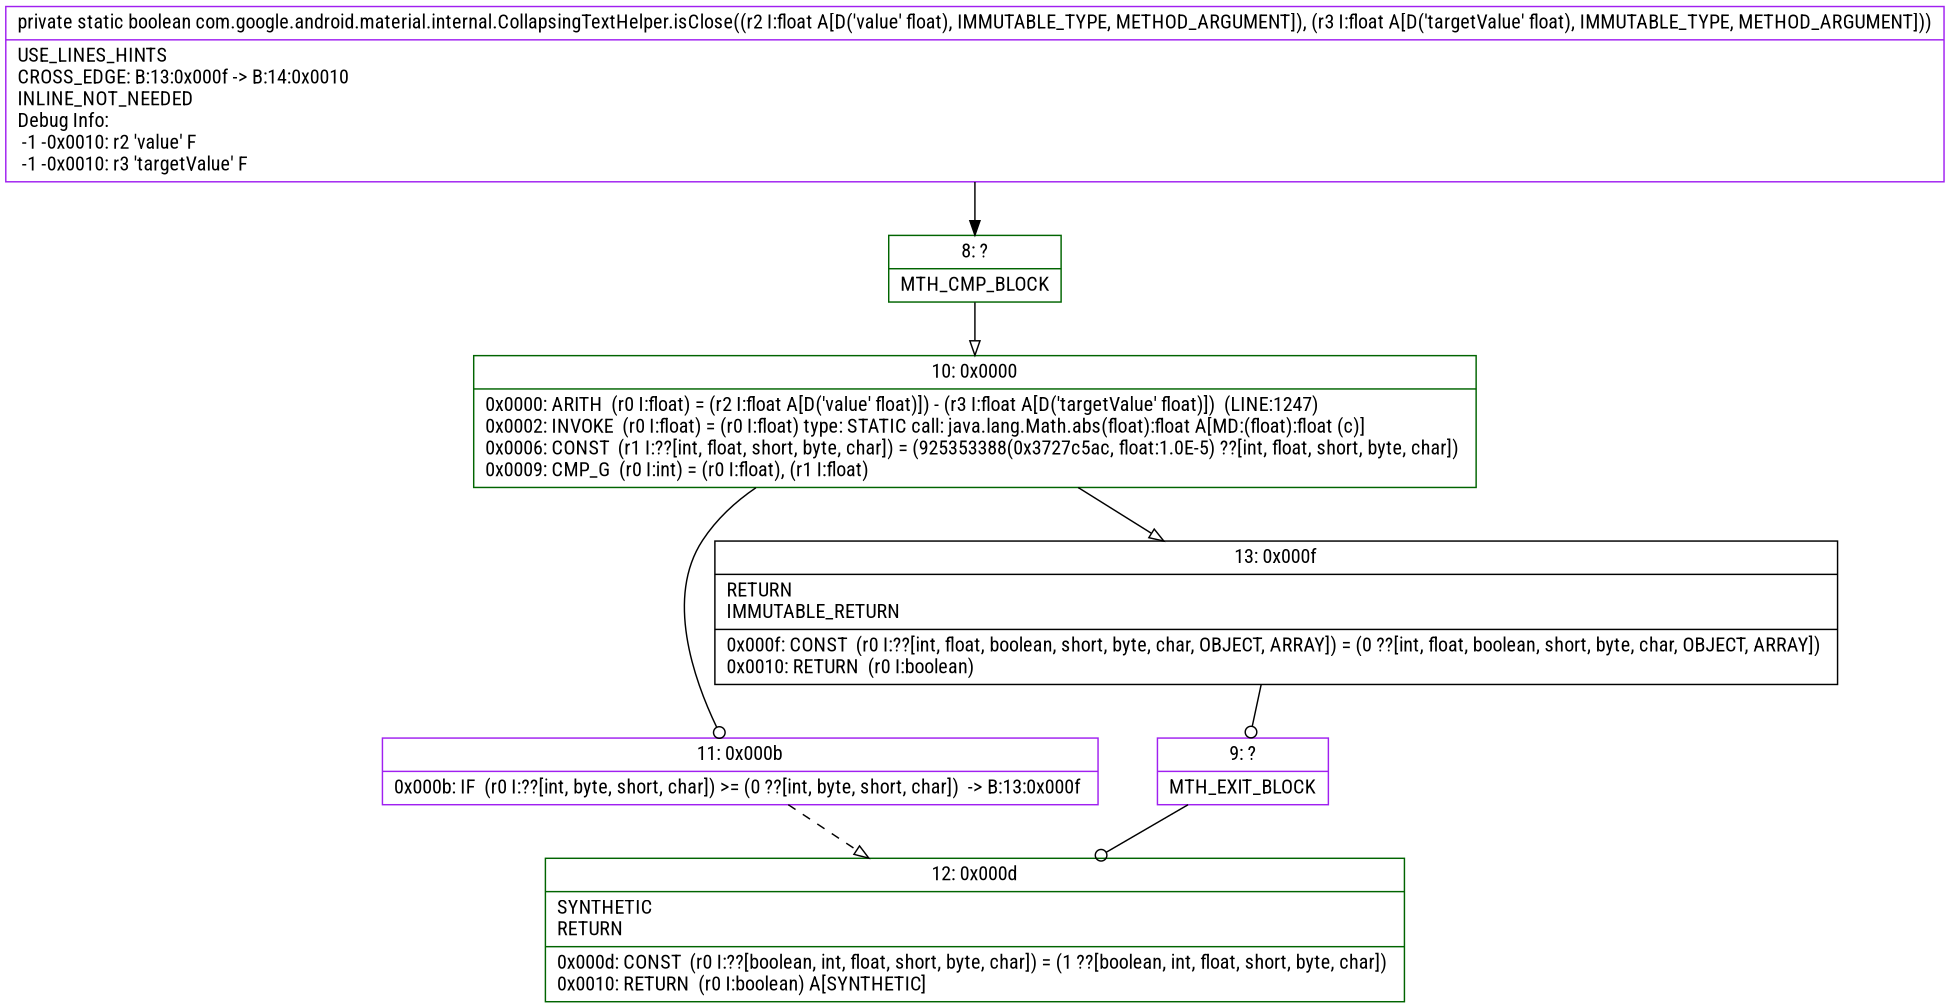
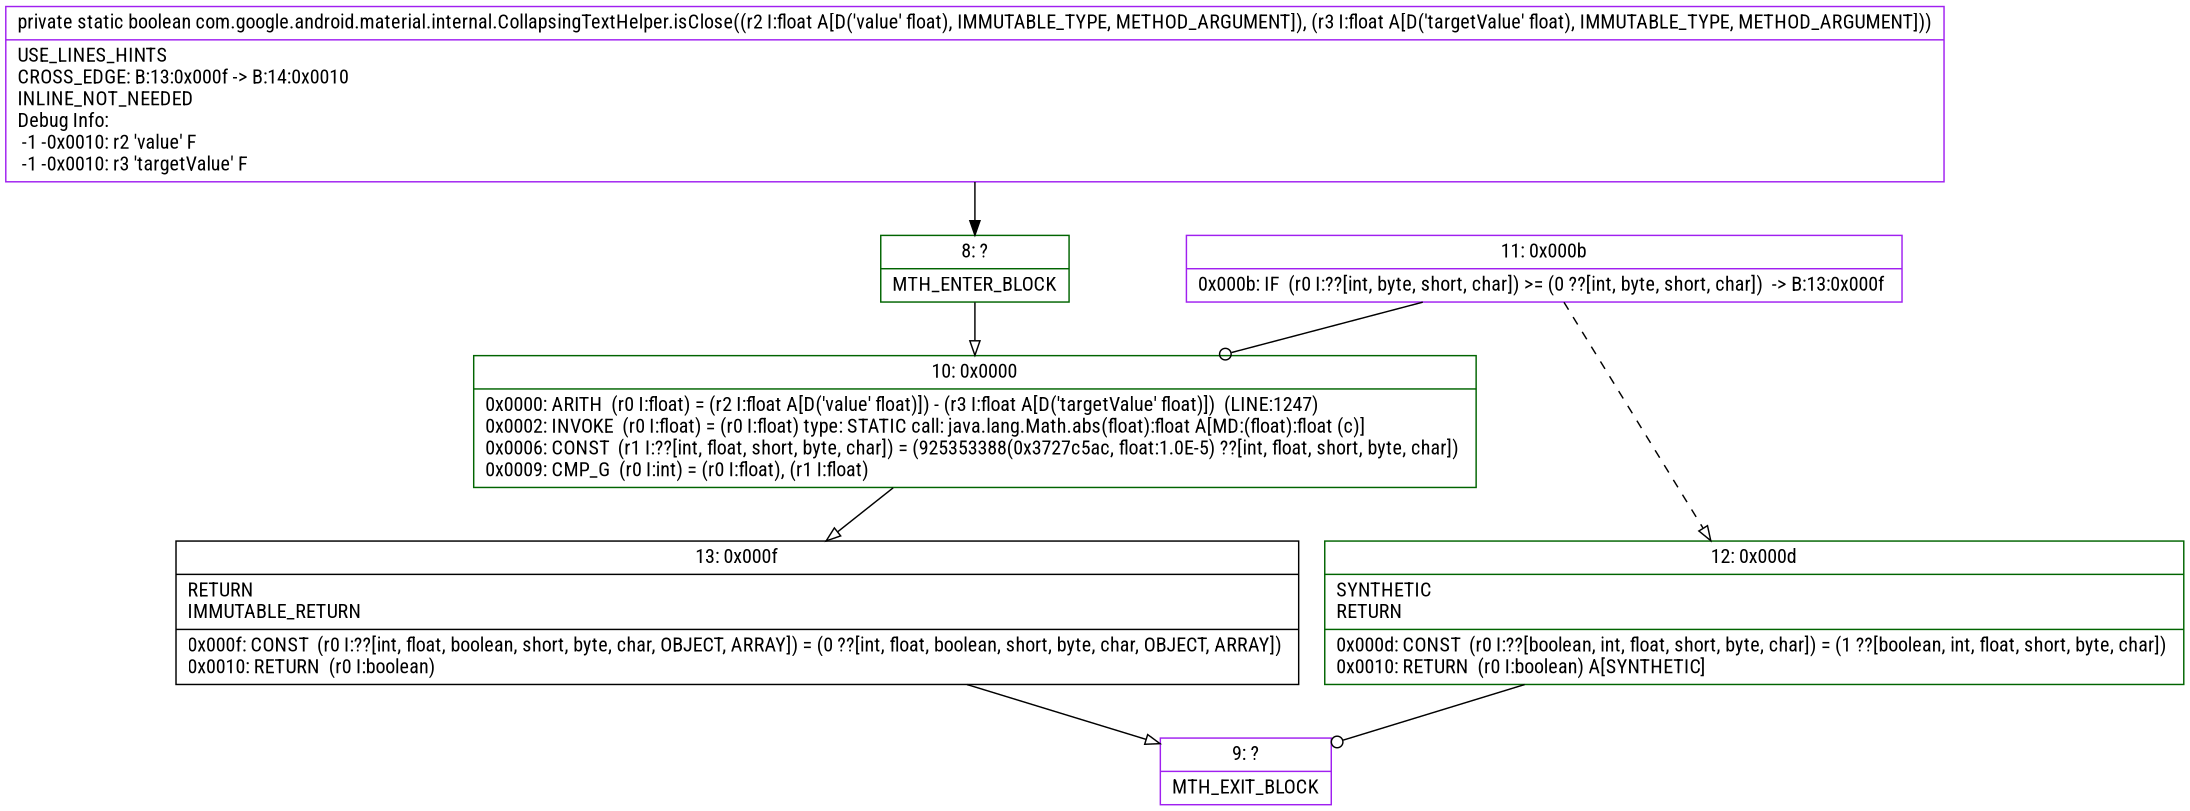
node "8: ?": text "MTH_CMP_BLOCK" -> "MTH_ENTER_BLOCK"
edge "10: 0x0000" -> "11: 0x000b": reversed
edge "13: 0x000f" -> "9: ?": arrowhead odot -> onormal
edge "9: ?" -> "12: 0x000d": reversed
